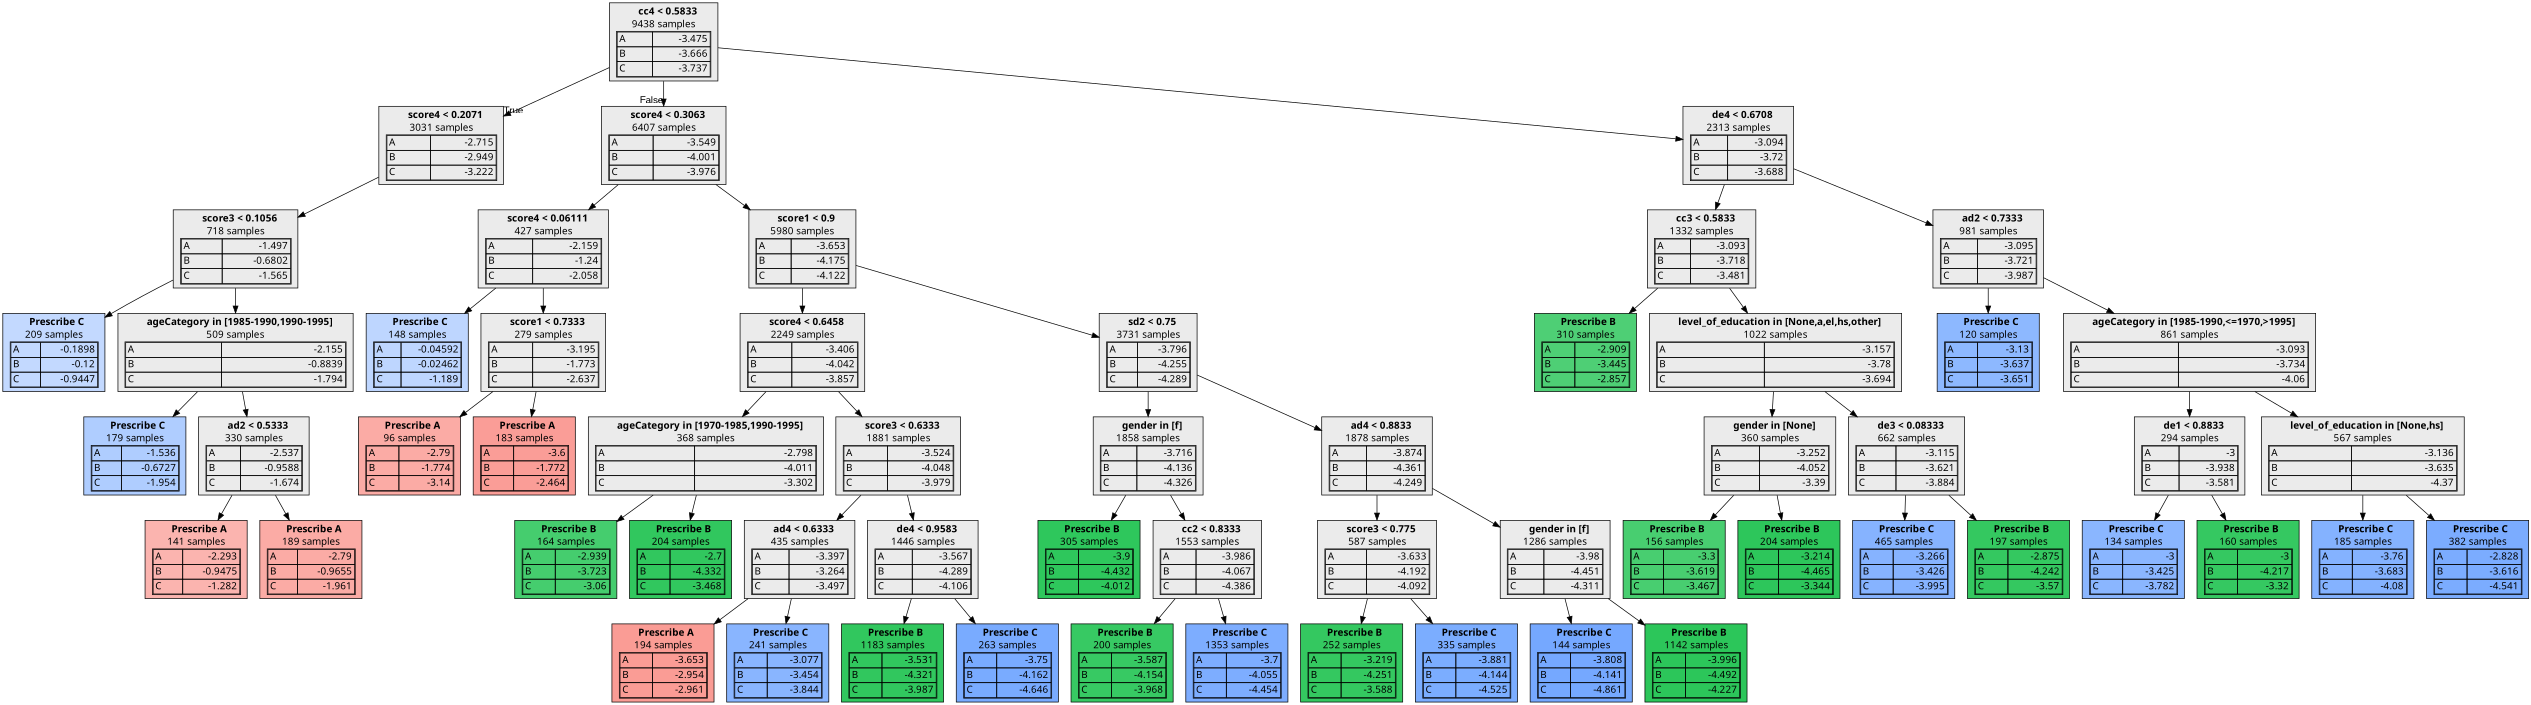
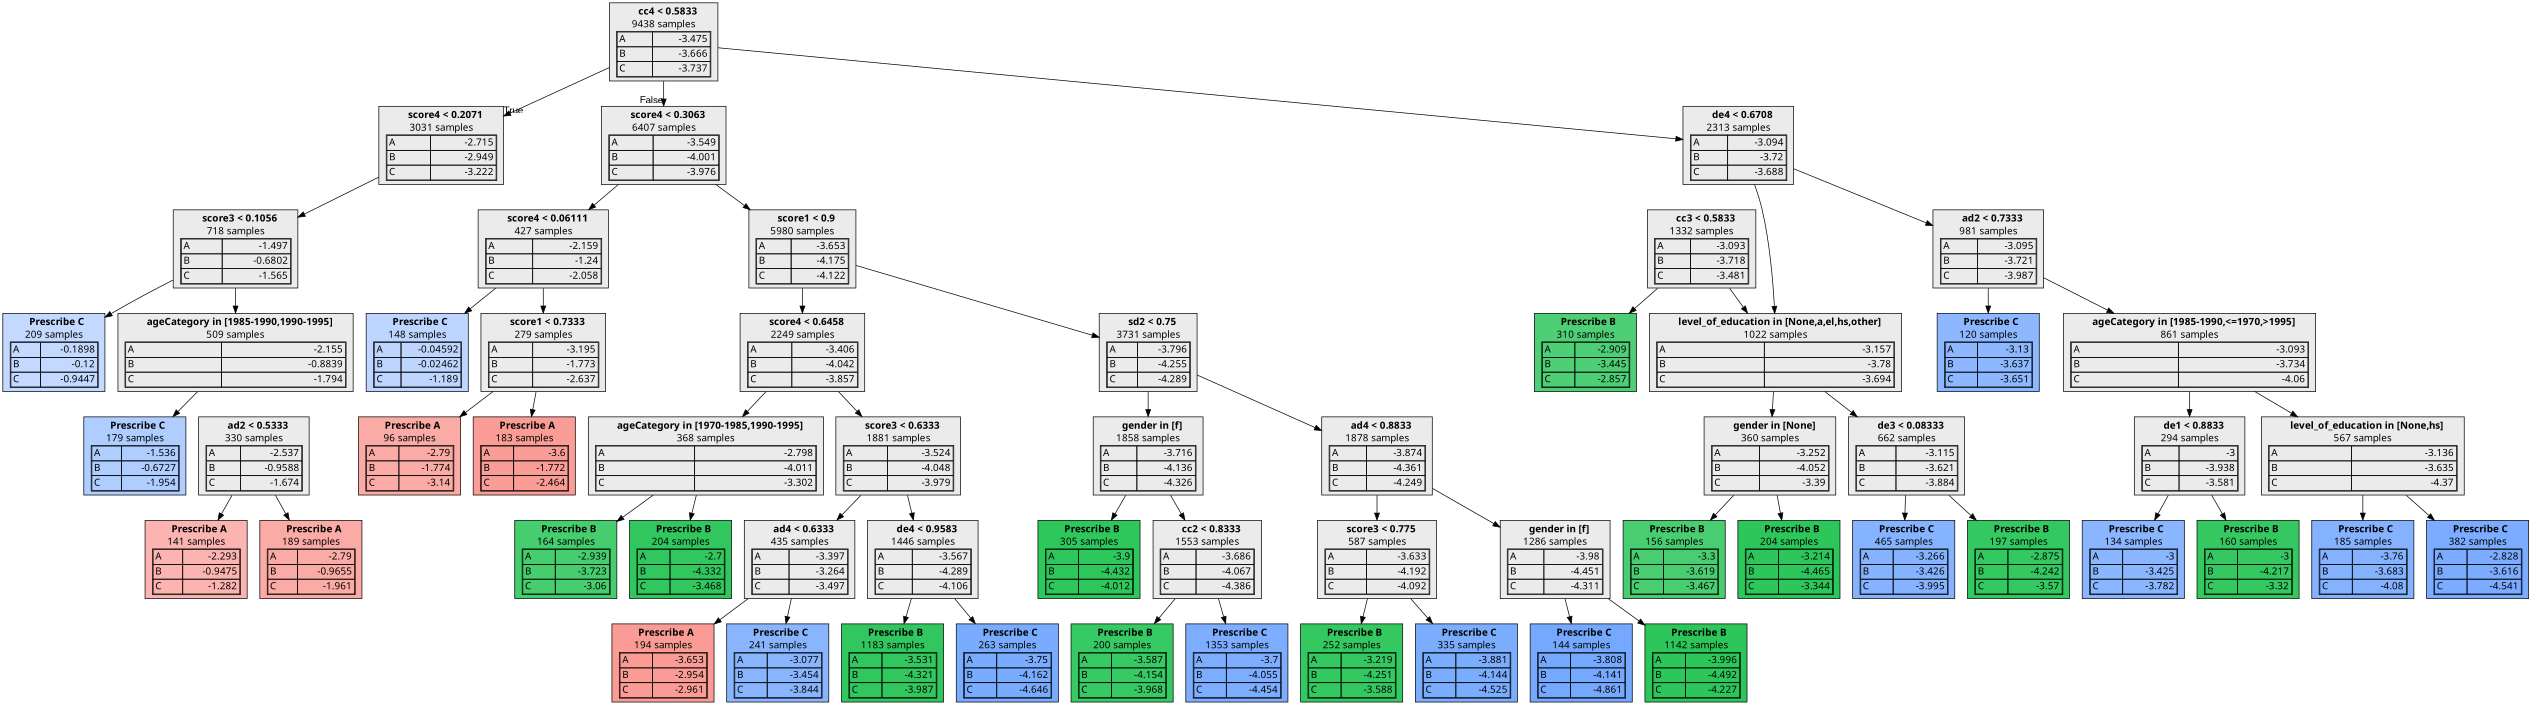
edge "de4 < 0.6708" -> "cc3 < 0.5833": now "de4 < 0.6708" -> "level_of_education in [None,a,el,hs,other]"
edge "ageCategory in [1985-1990,1990-1995]" -> "ad2 < 0.5333": removed
node "cc2 < 0.8333": text "-3.986" -> "-3.686"
